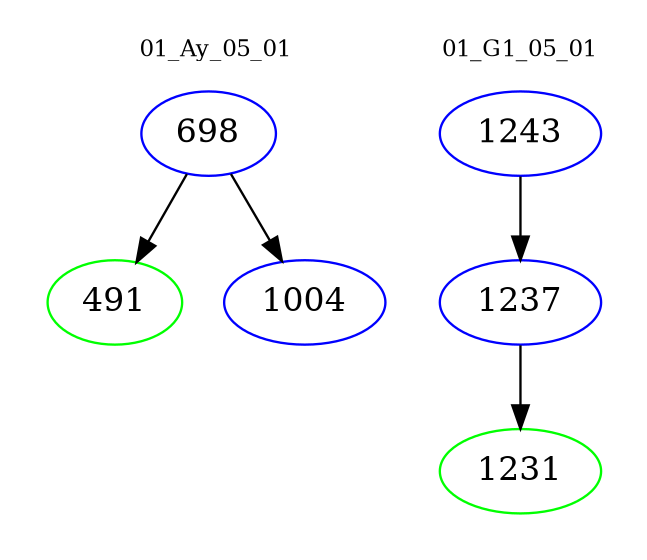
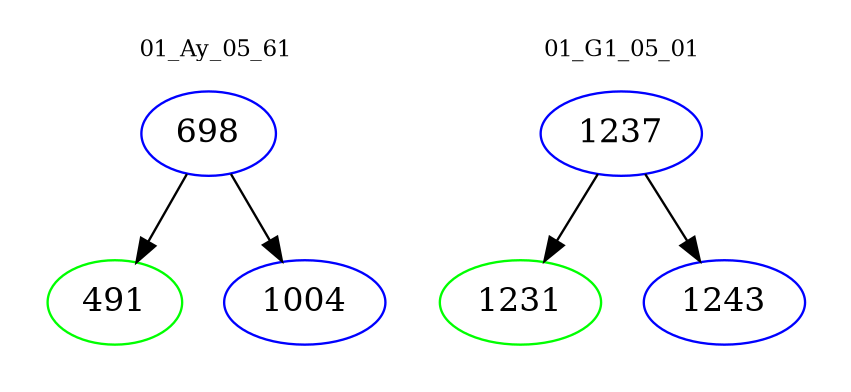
cluster "01_Ay_05_01": label "01_Ay_05_01" -> "01_Ay_05_61"
edge "1243" -> "1237": reversed
